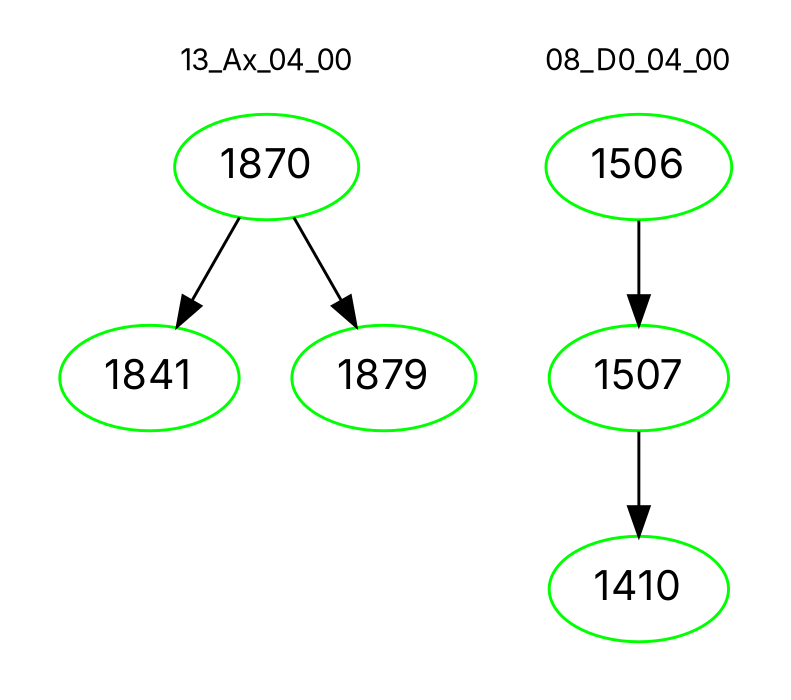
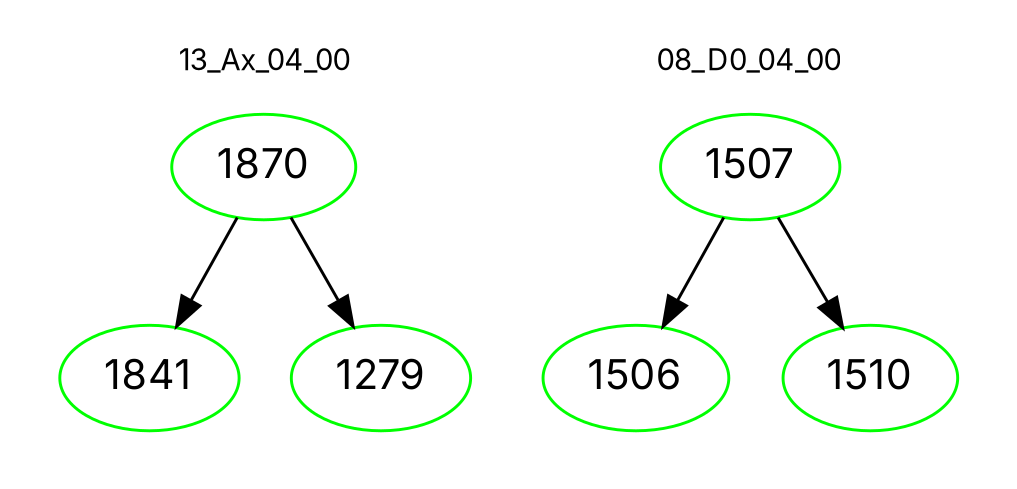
edge "1506" -> "1507": reversed
node "1879": label "1879" -> "1279"
node "1410": label "1410" -> "1510"
